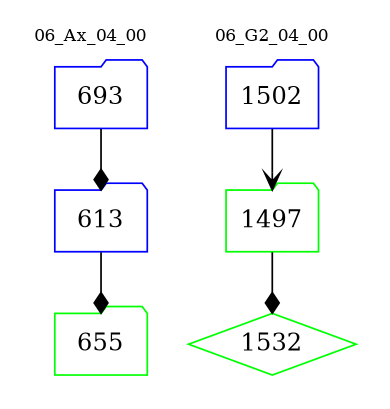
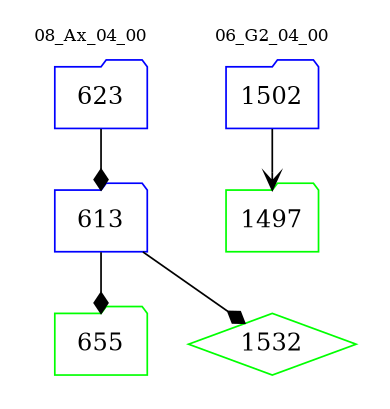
cluster "06_Ax_04_00": label "06_Ax_04_00" -> "08_Ax_04_00"
node "693": label "693" -> "623"
edge "1497" -> "1532": now "613" -> "1532"
